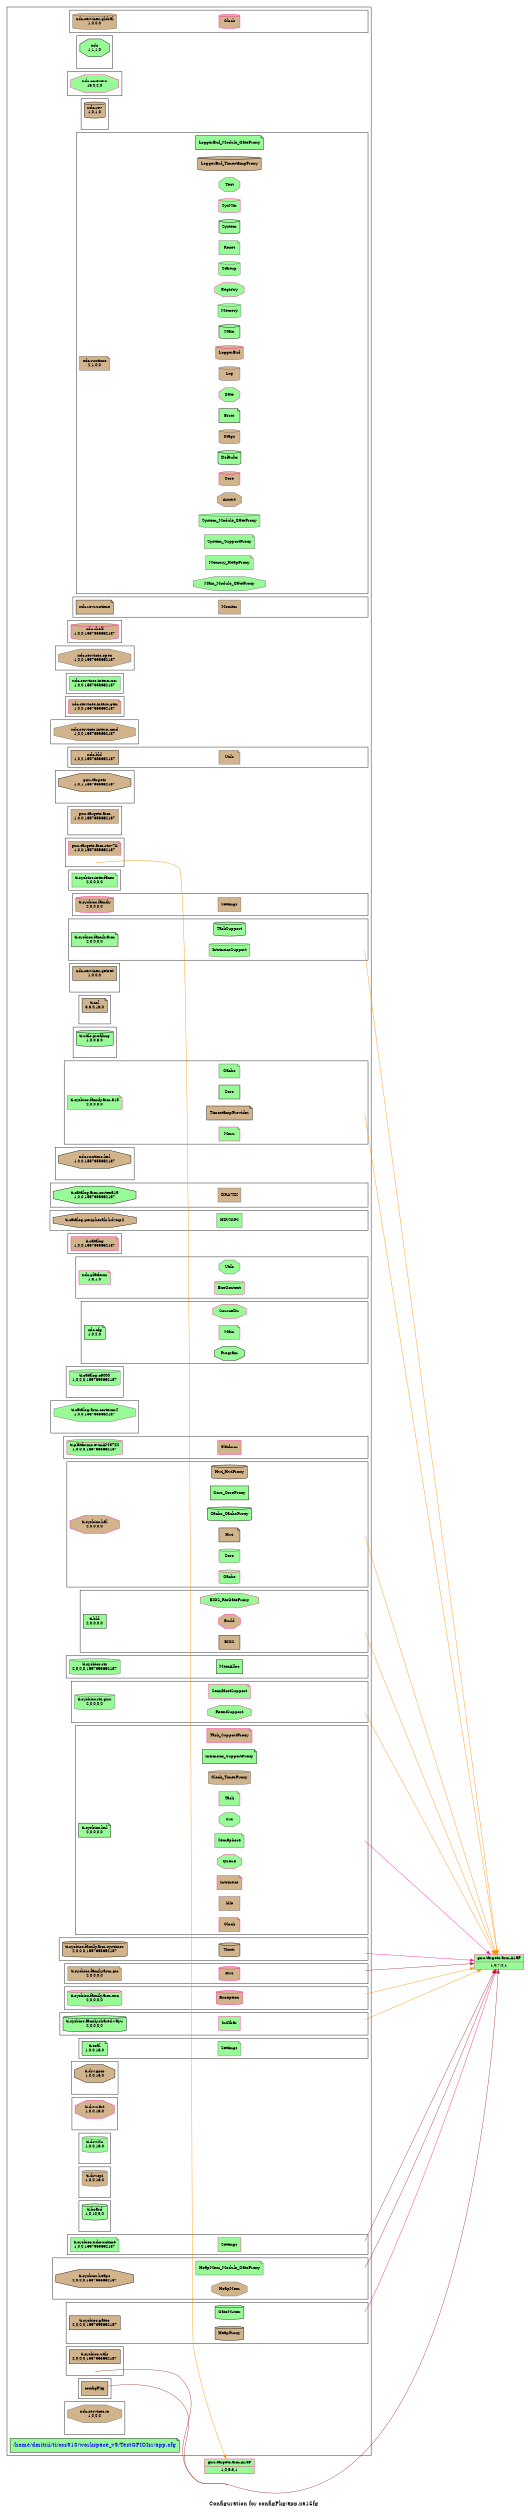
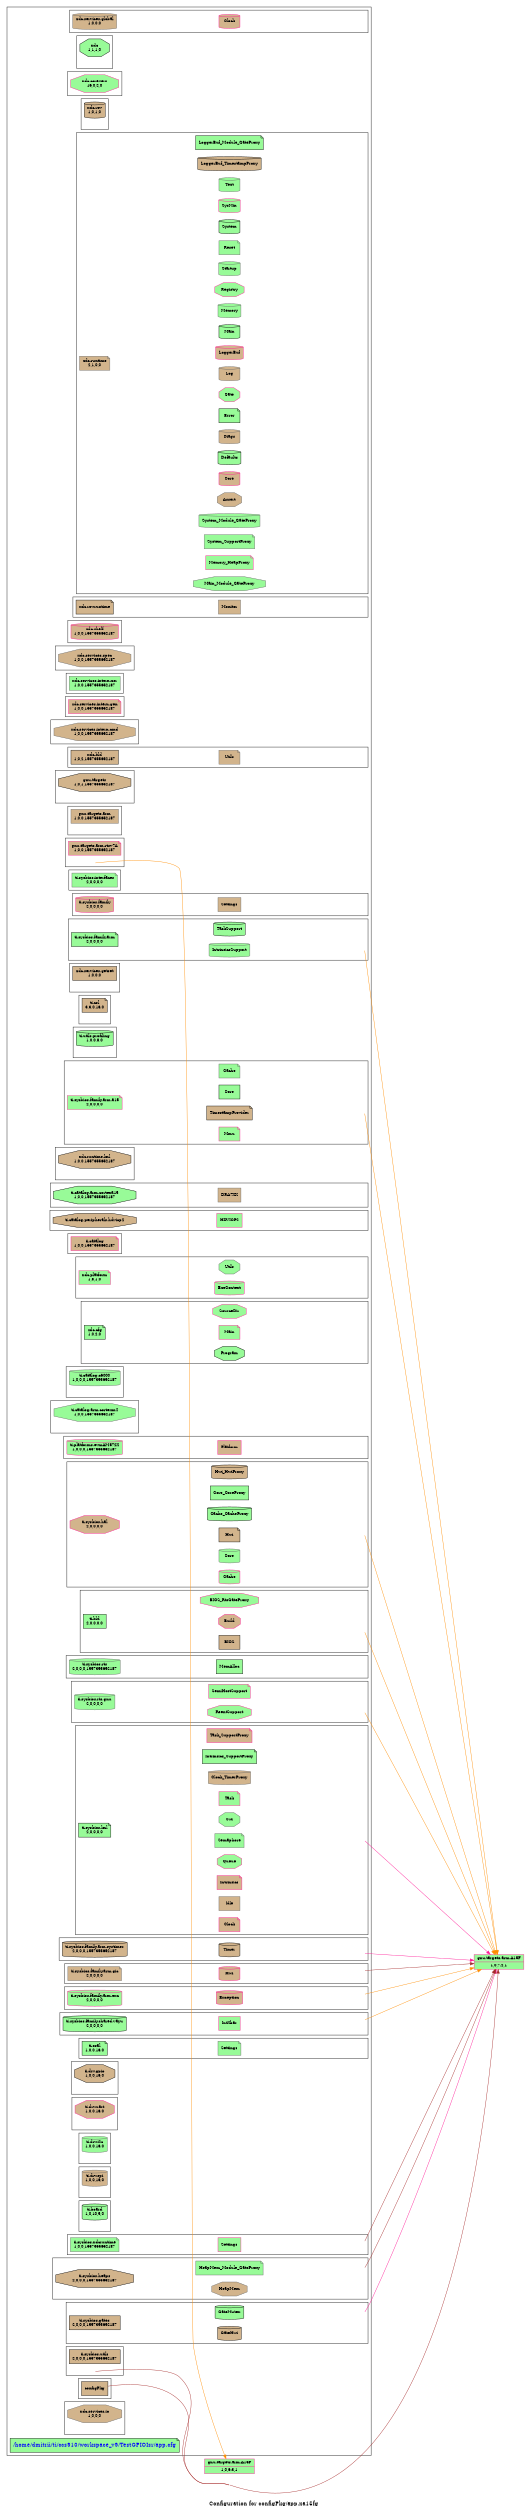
node "Text": shape octagon -> cylinder
node "HDVICP2": color gray40 -> deeppink
node "HeapProxy": label "HeapProxy" -> "GateHwi"
